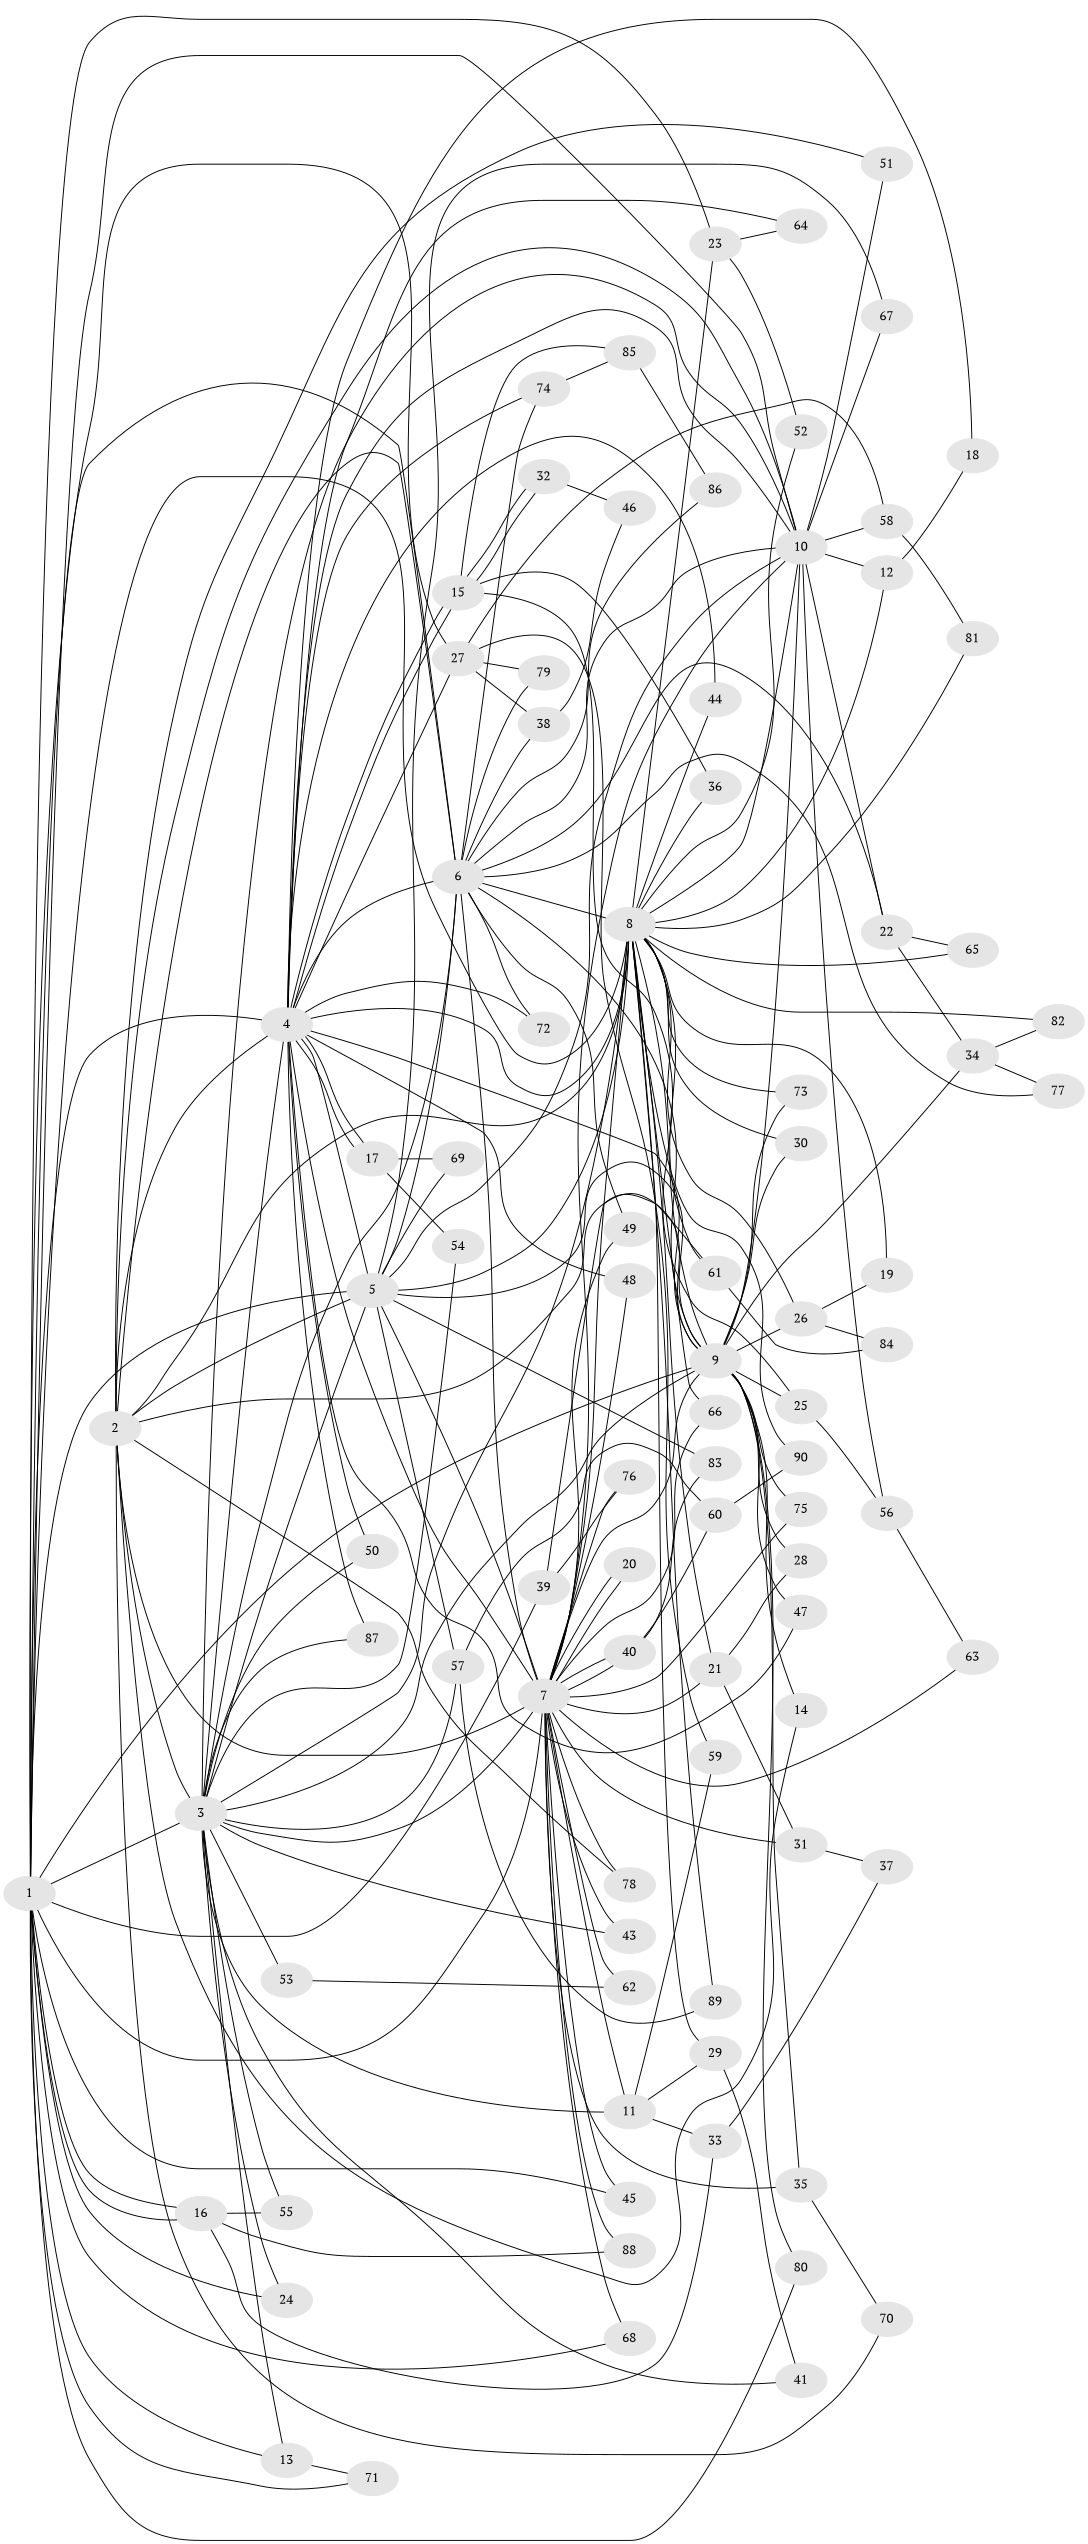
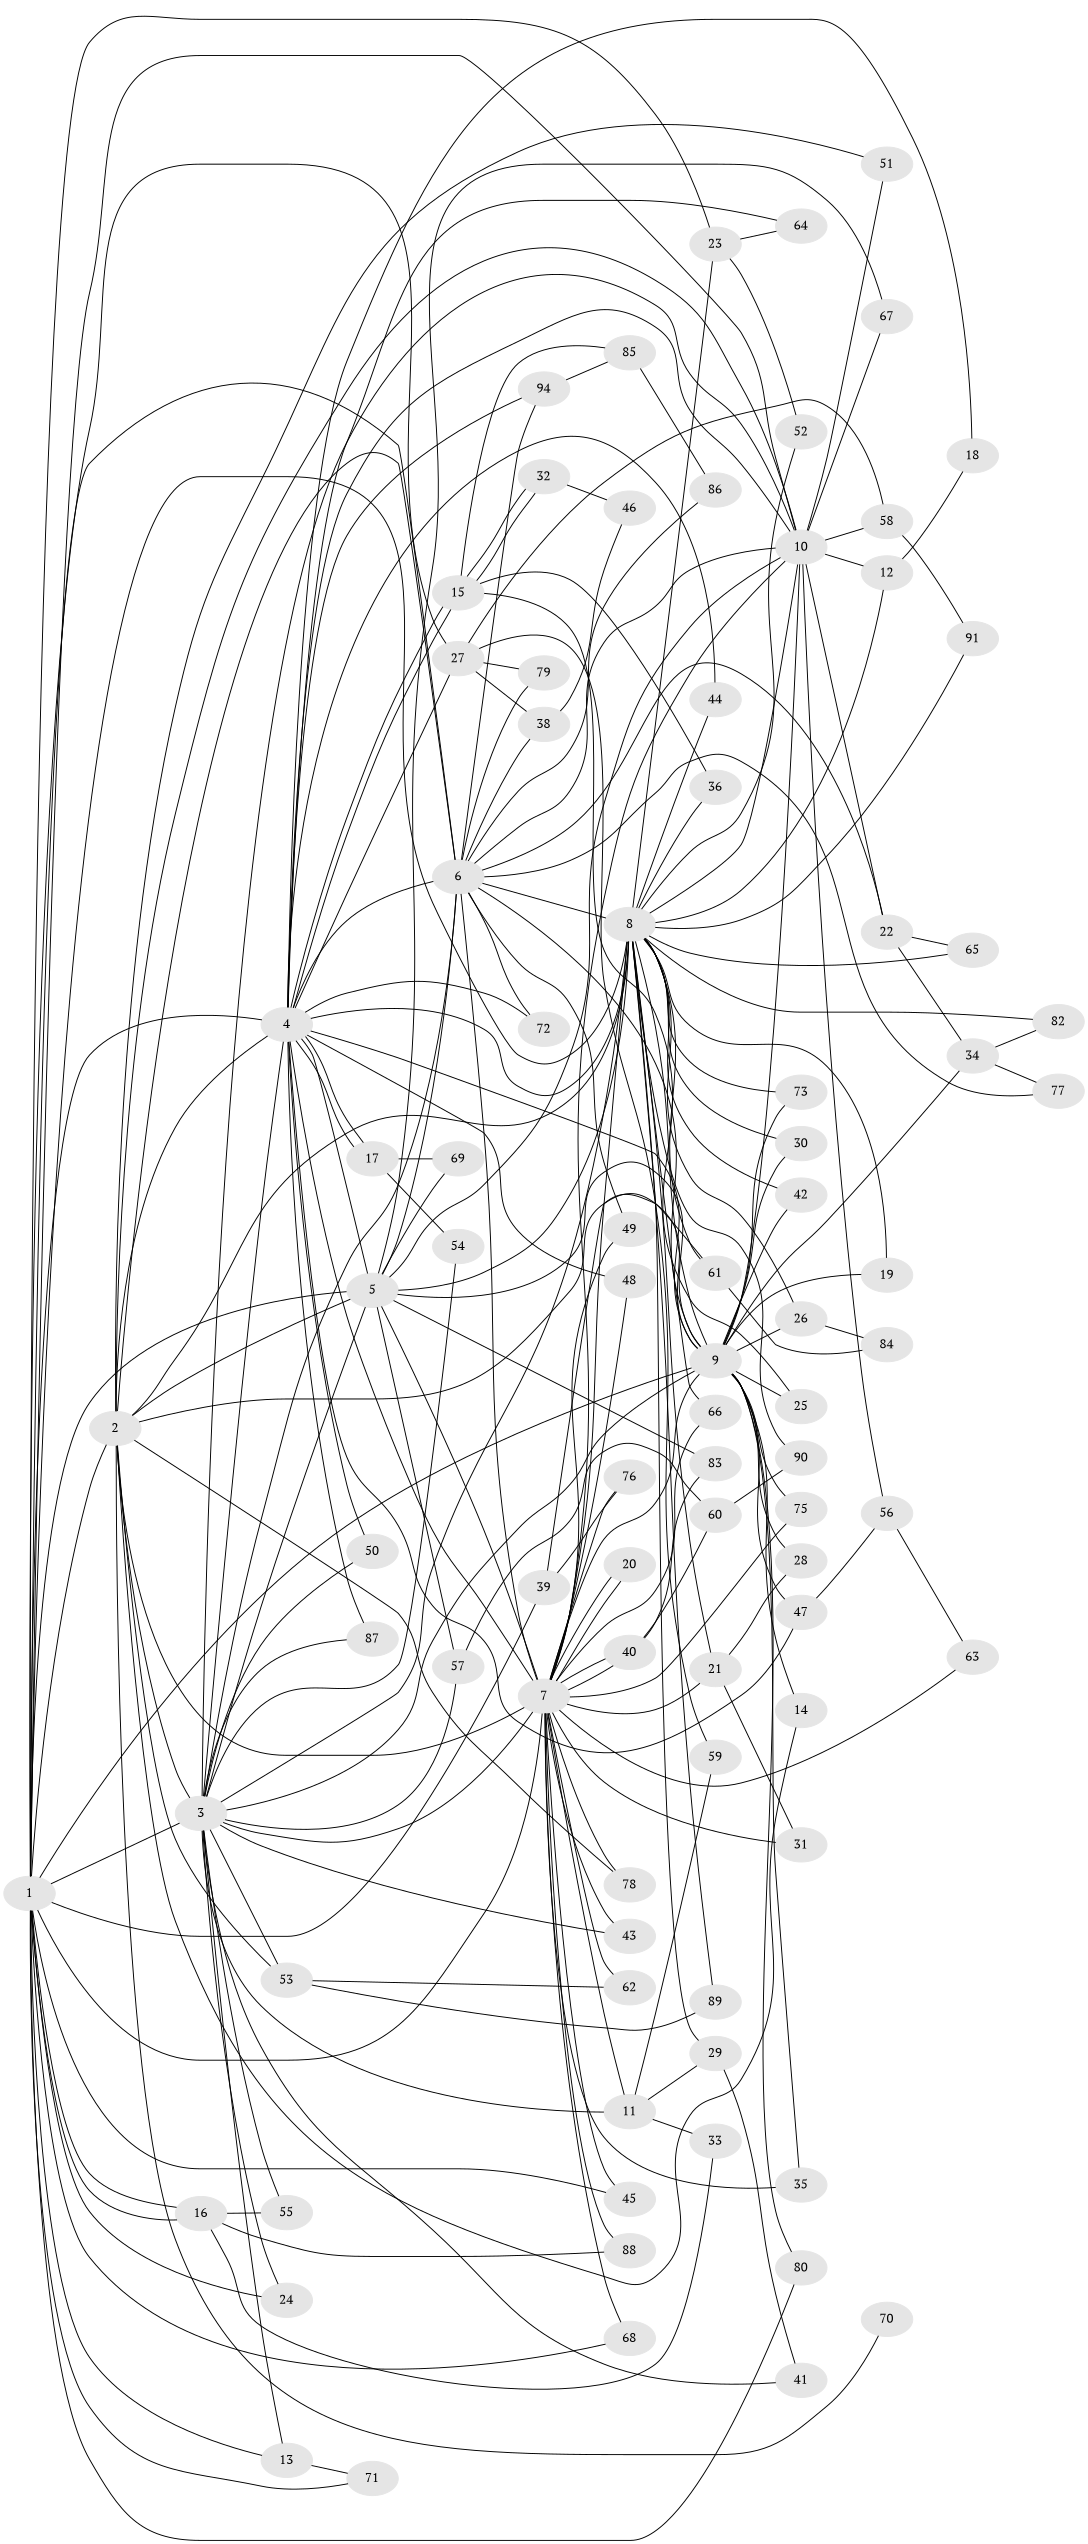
node "74": label "74" -> "94"
node "81": label "81" -> "91"
node "42": added
edge "19" -- "26": now "19" -- "9"
edge "25" -- "56": now "47" -- "56"
edge "2" -- "1": added
edge "2" -- "53": added
node "37": removed
edge "57" -- "89": now "53" -- "89"
edge "35" -- "70": removed
